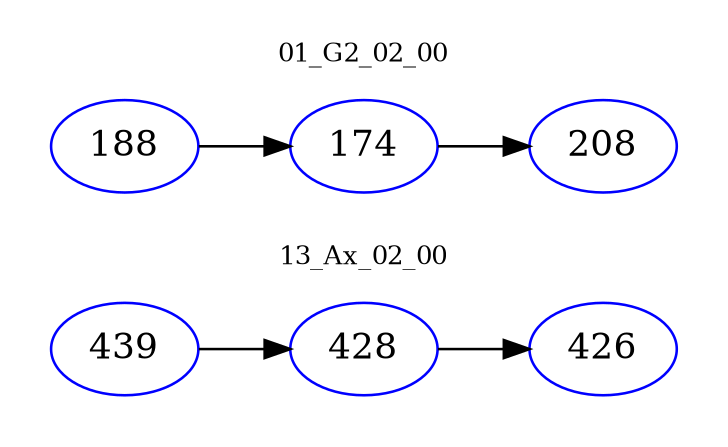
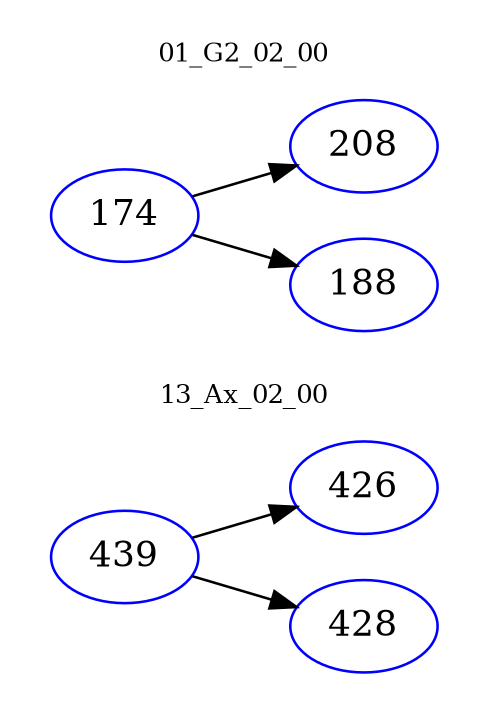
edge "188" -> "174": reversed
edge "428" -> "426": now "439" -> "426"
